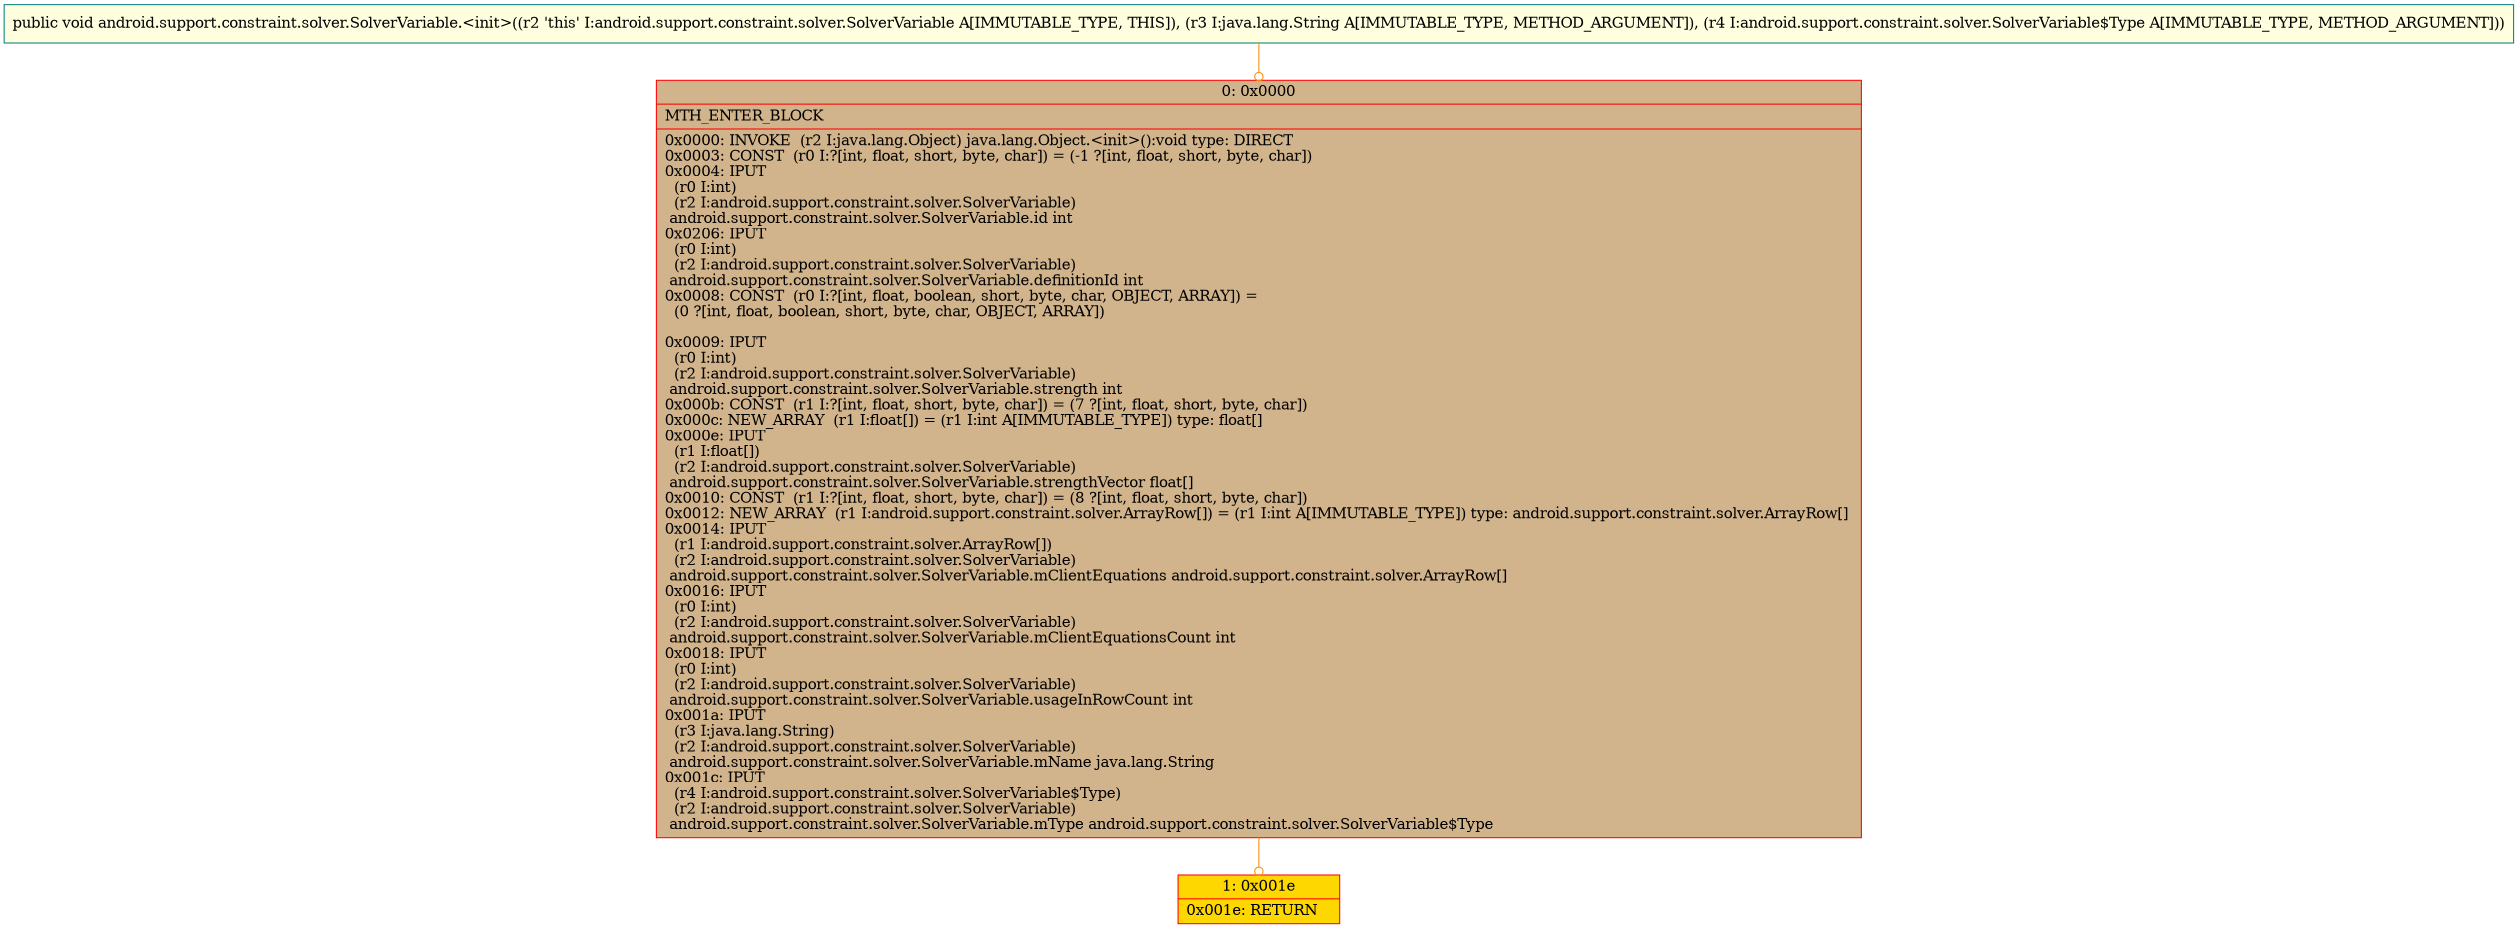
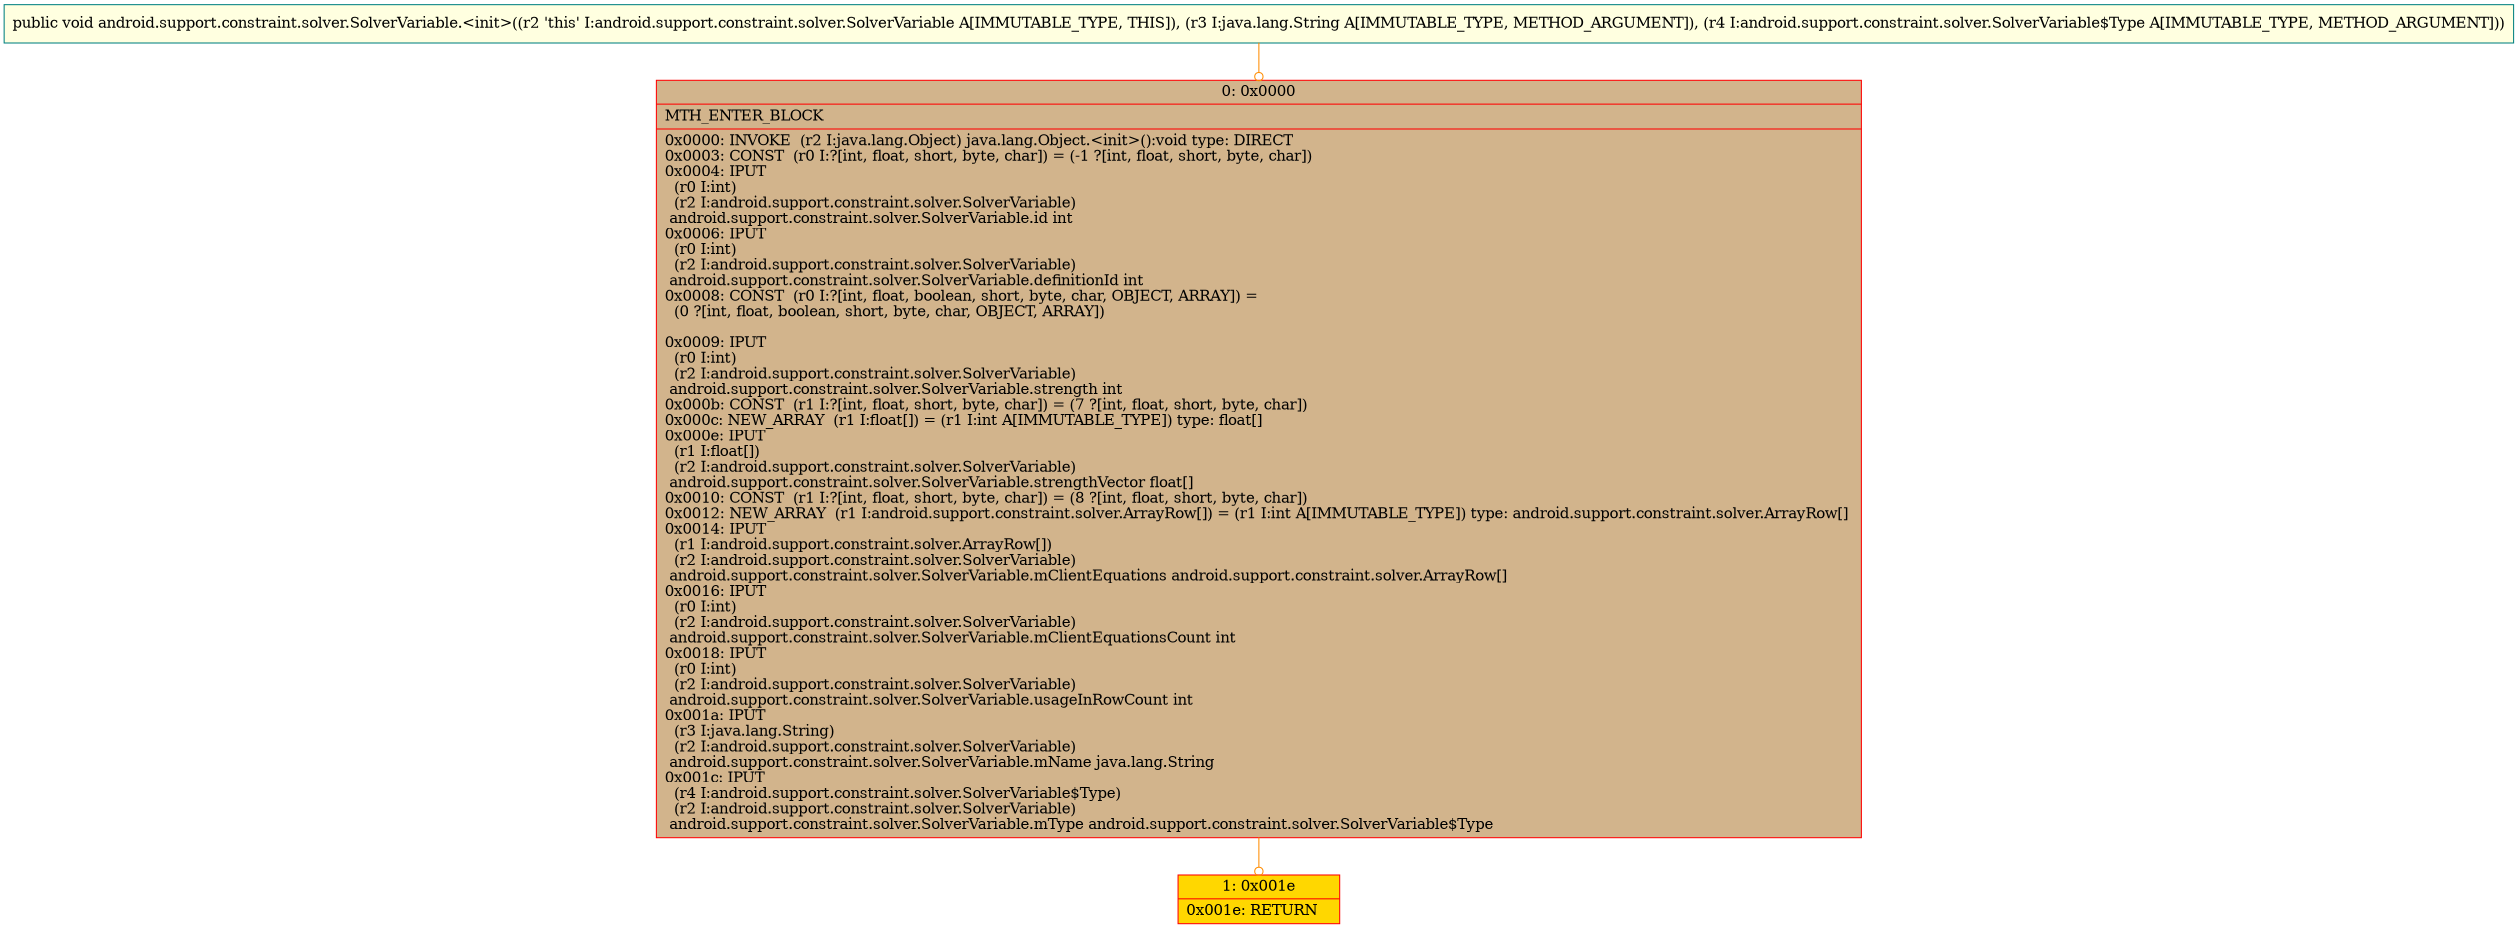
node "0: 0x0000": text "0x0206: IPUT" -> "0x0006: IPUT"
